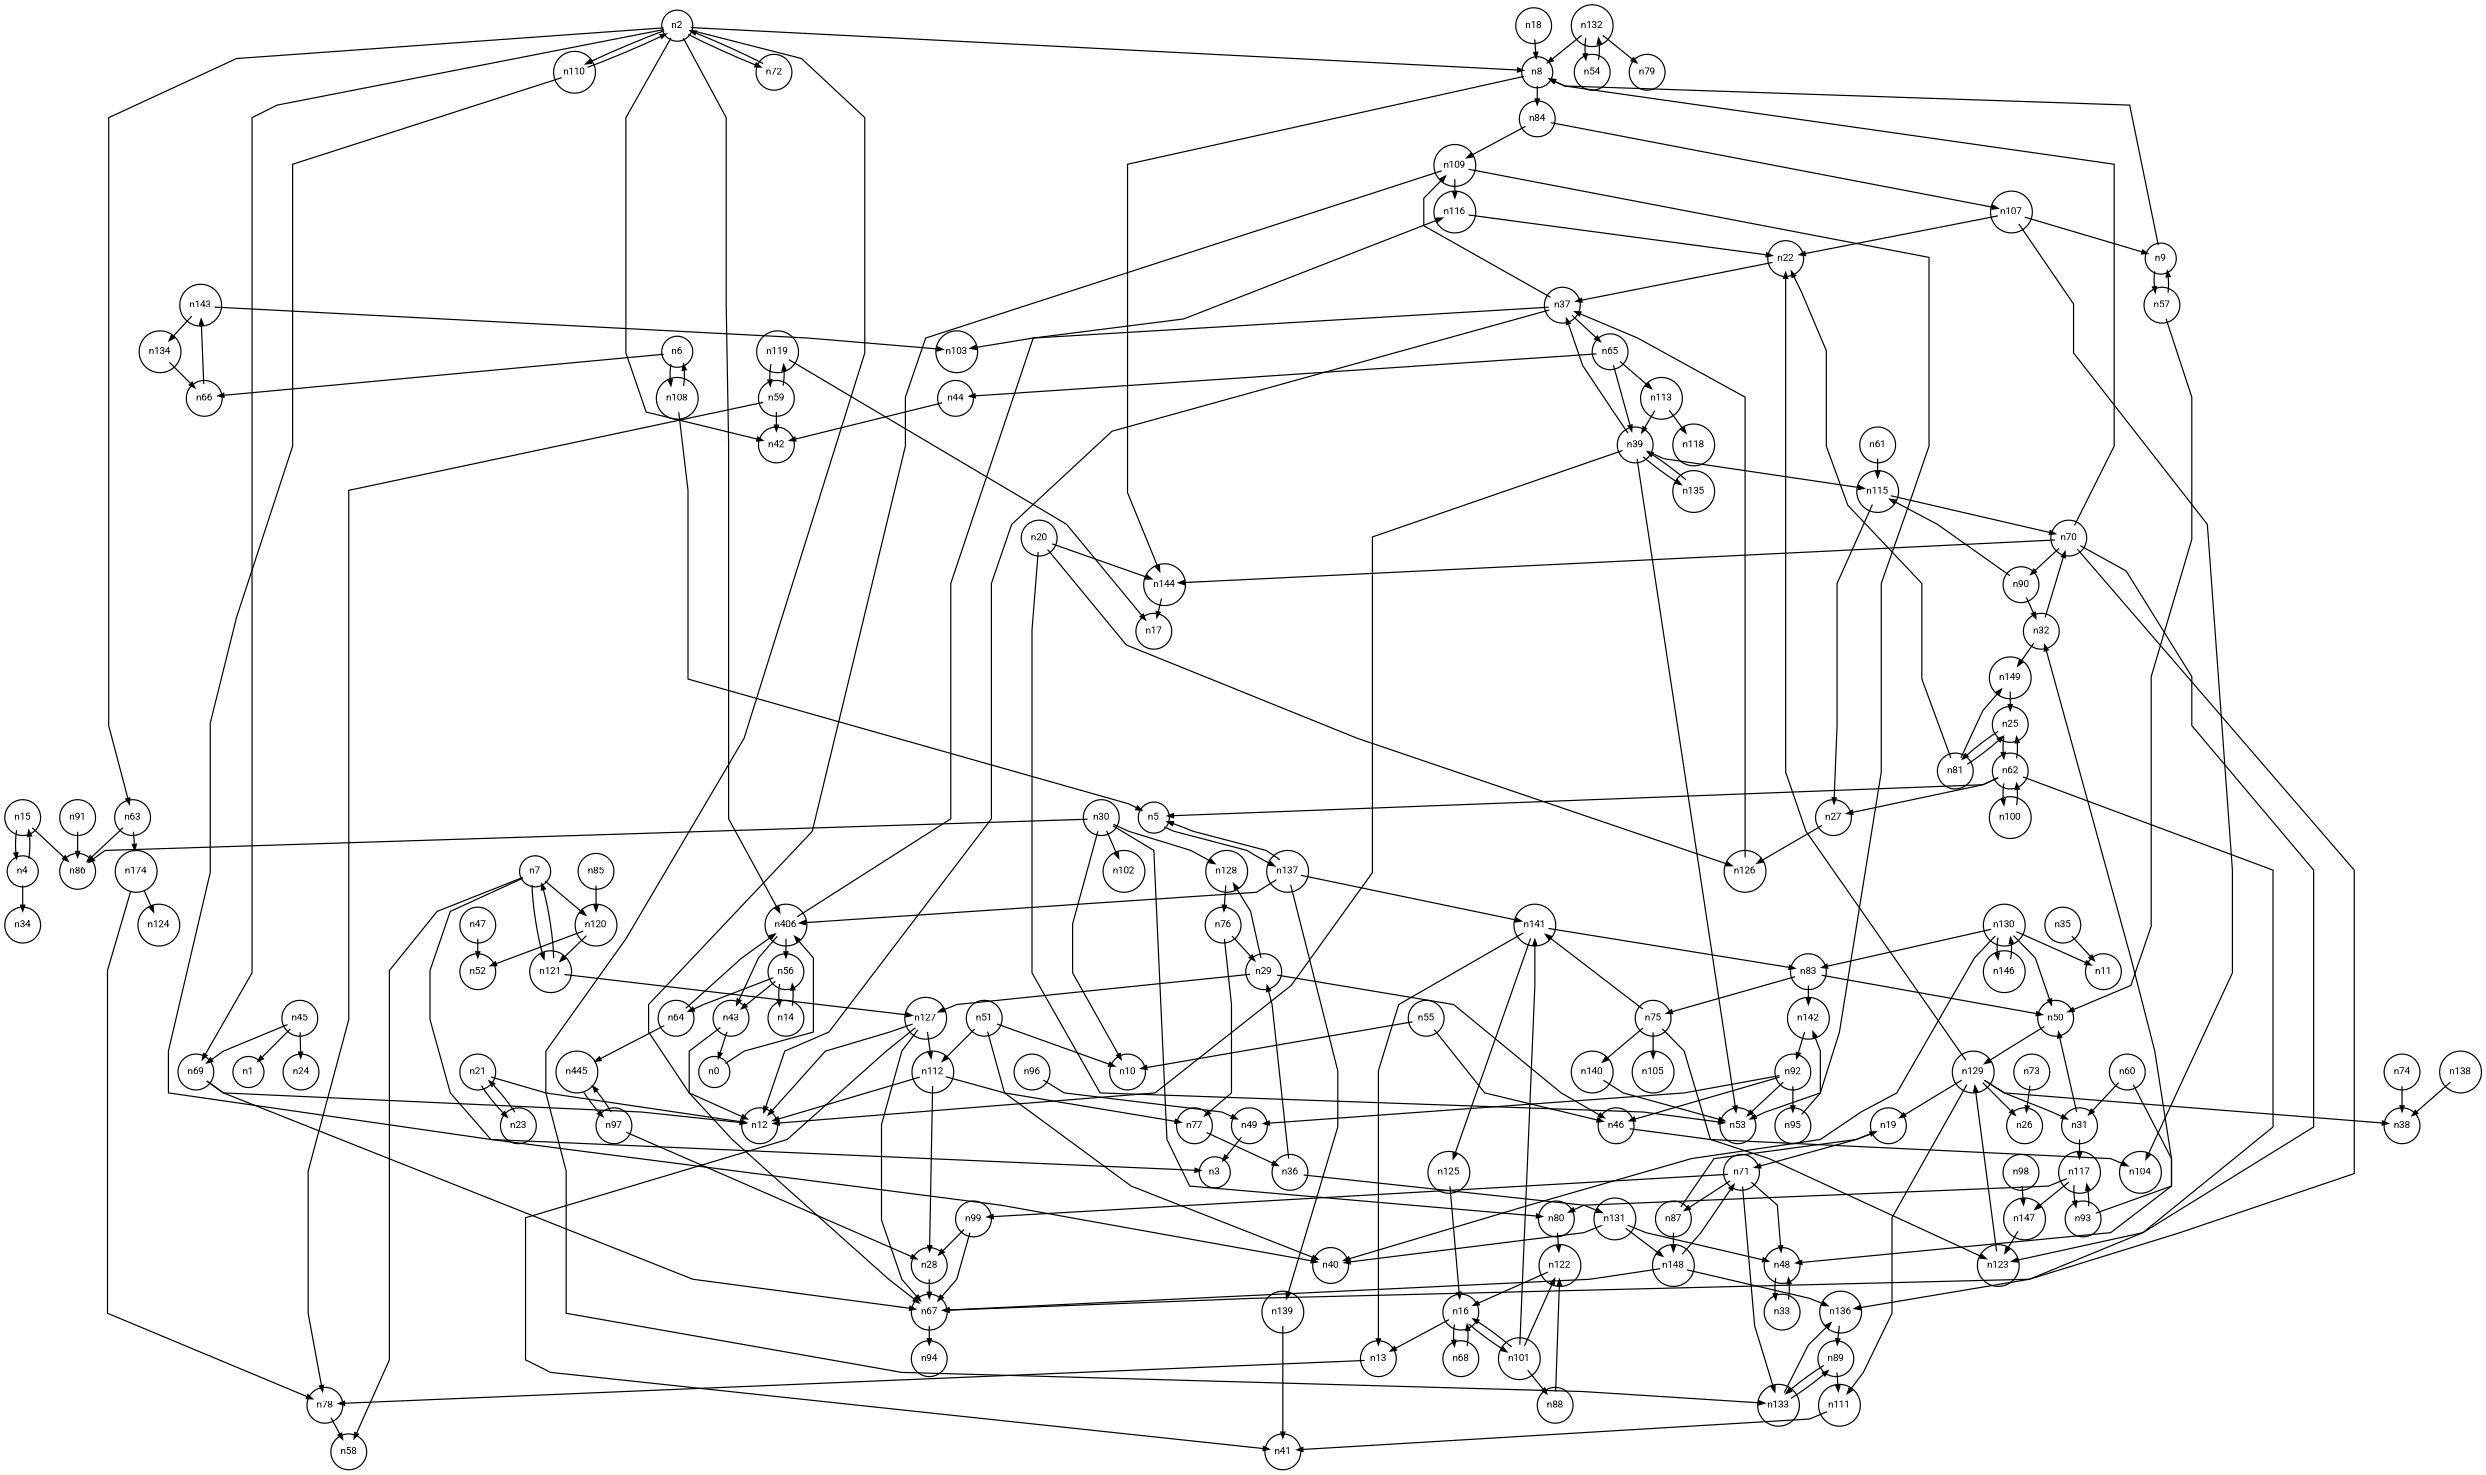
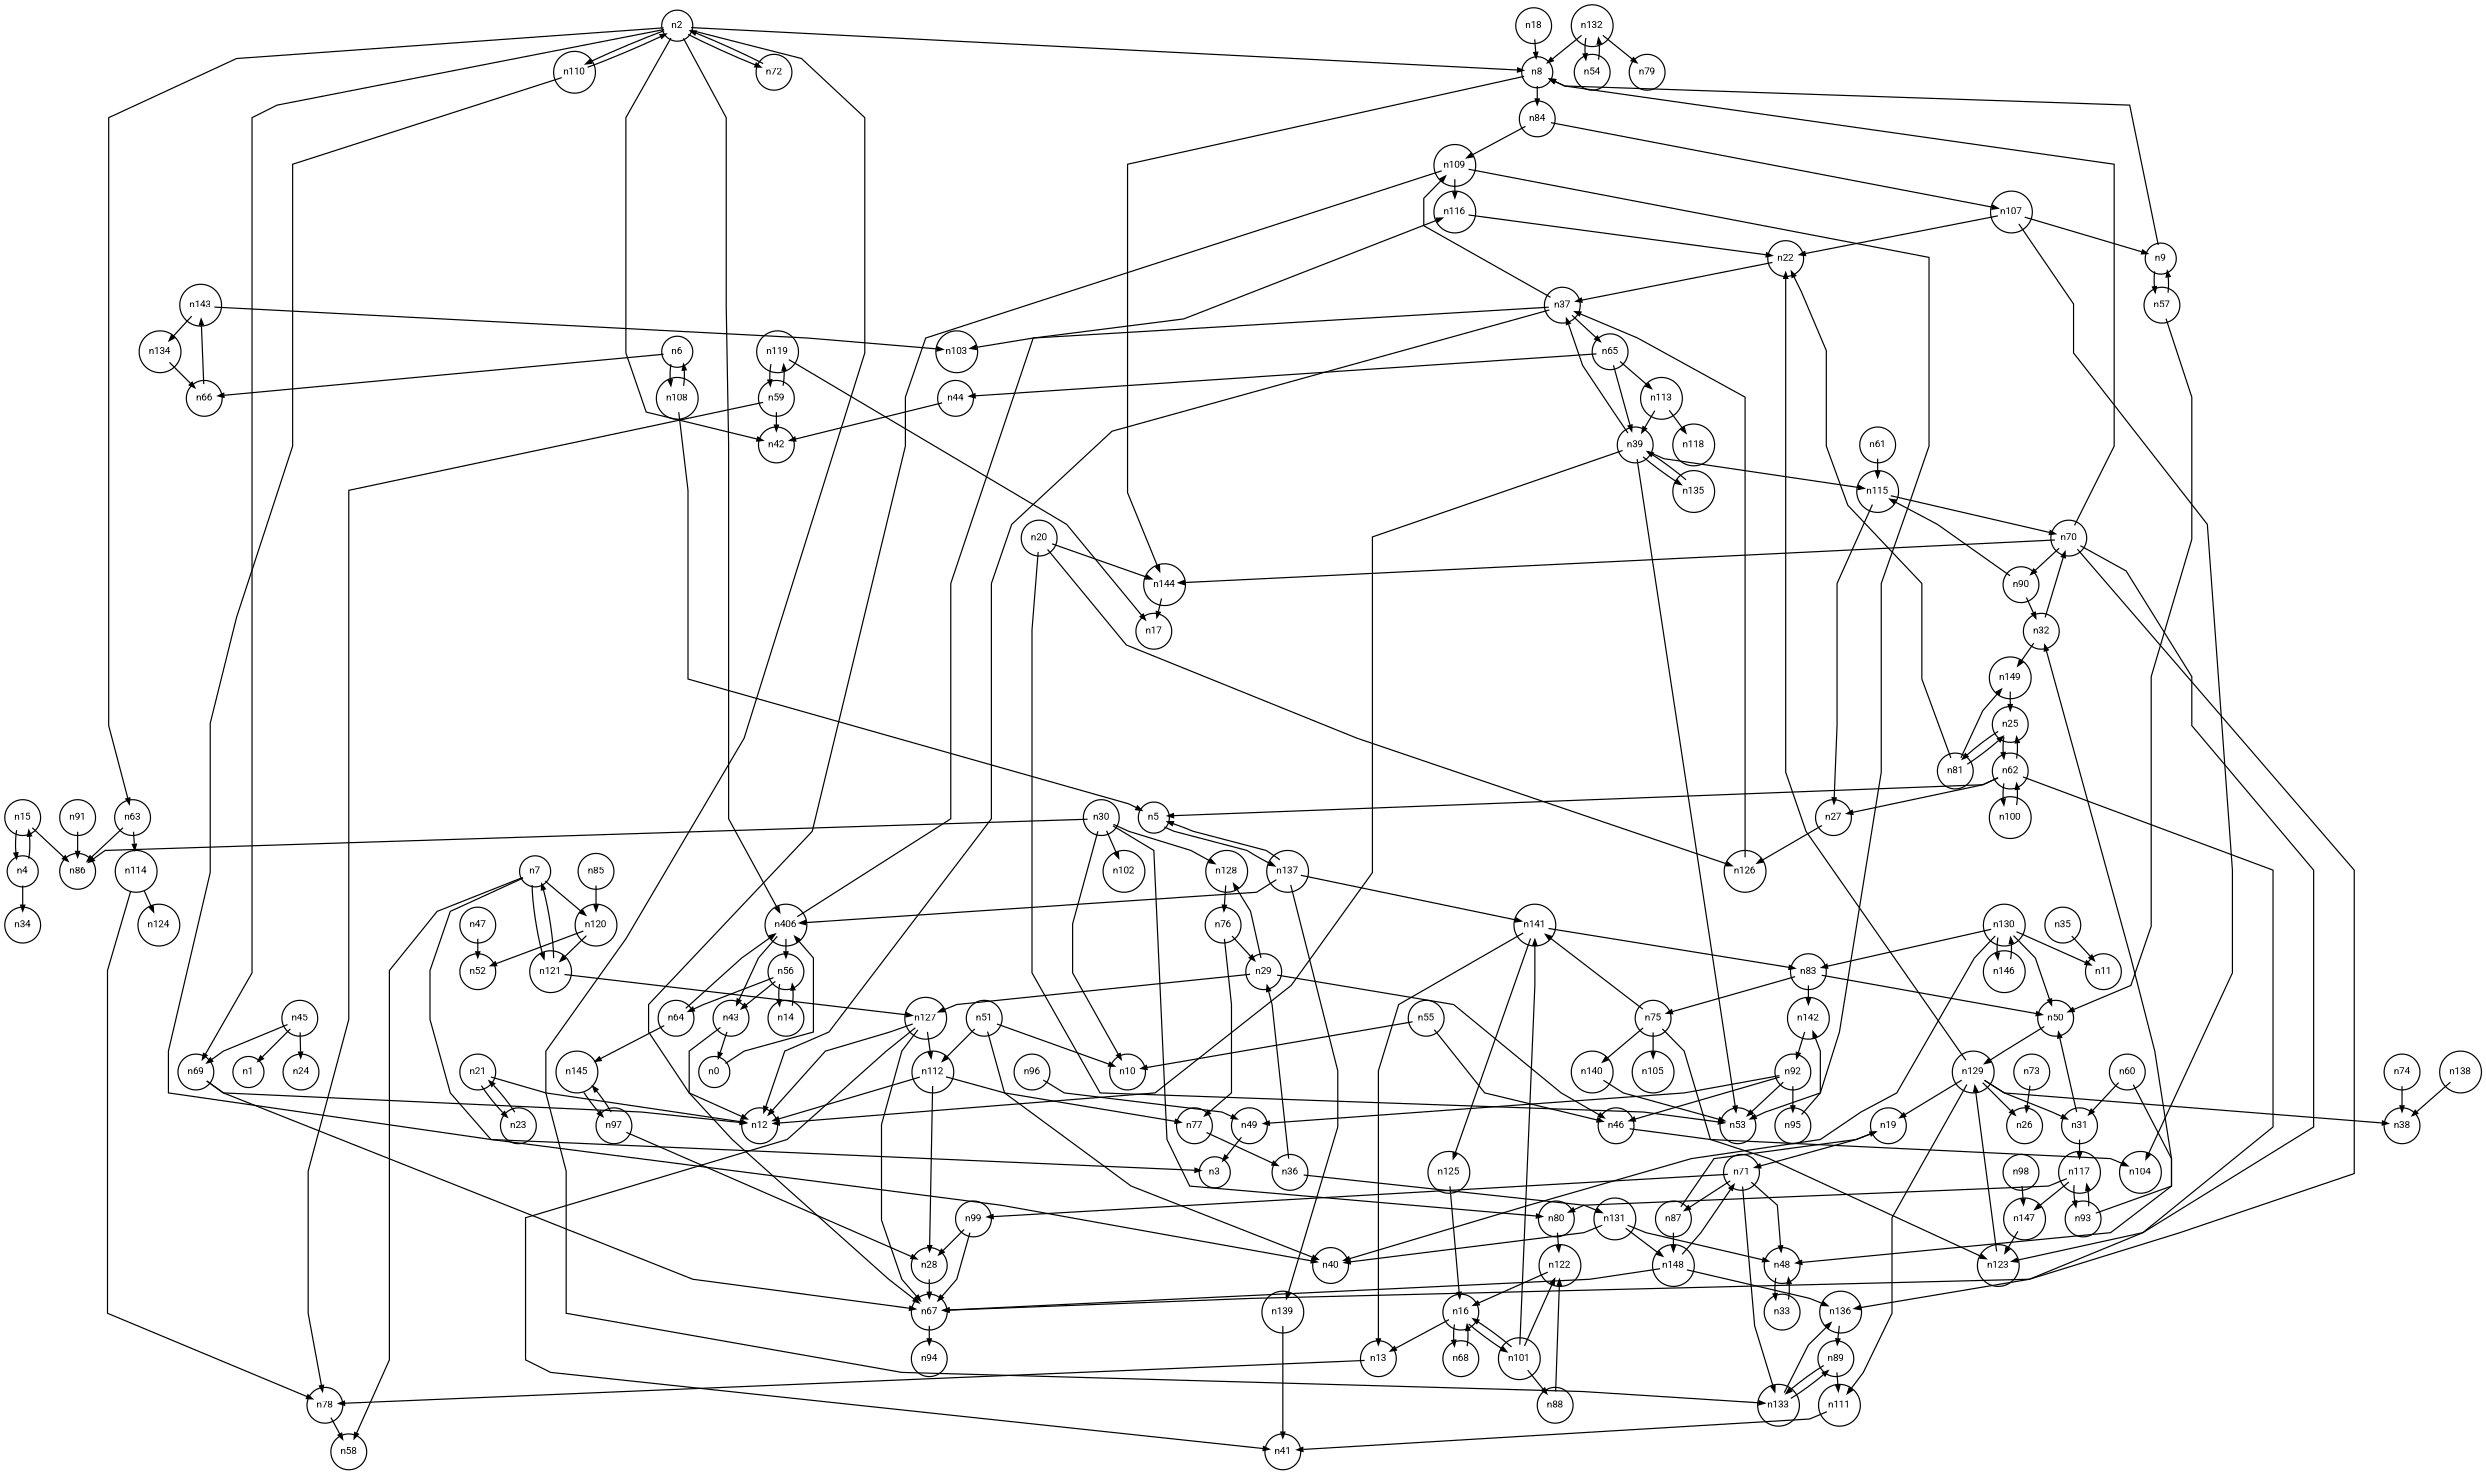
node "n174": label "n174" -> "n114"
node "n445": label "n445" -> "n145"
